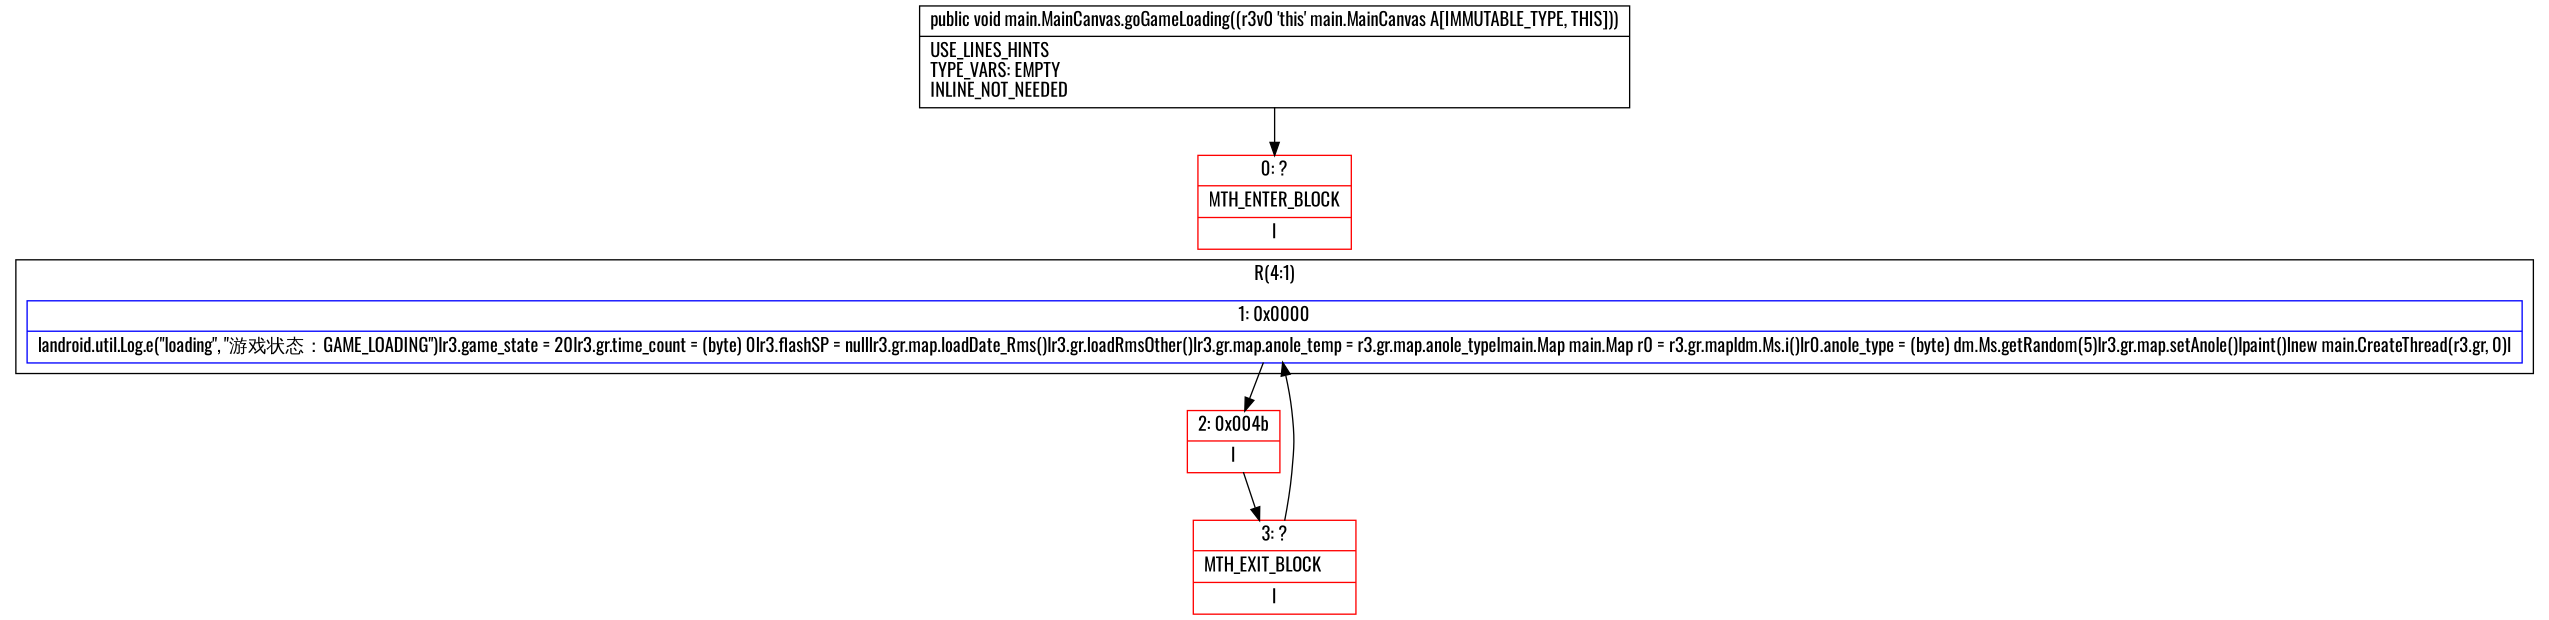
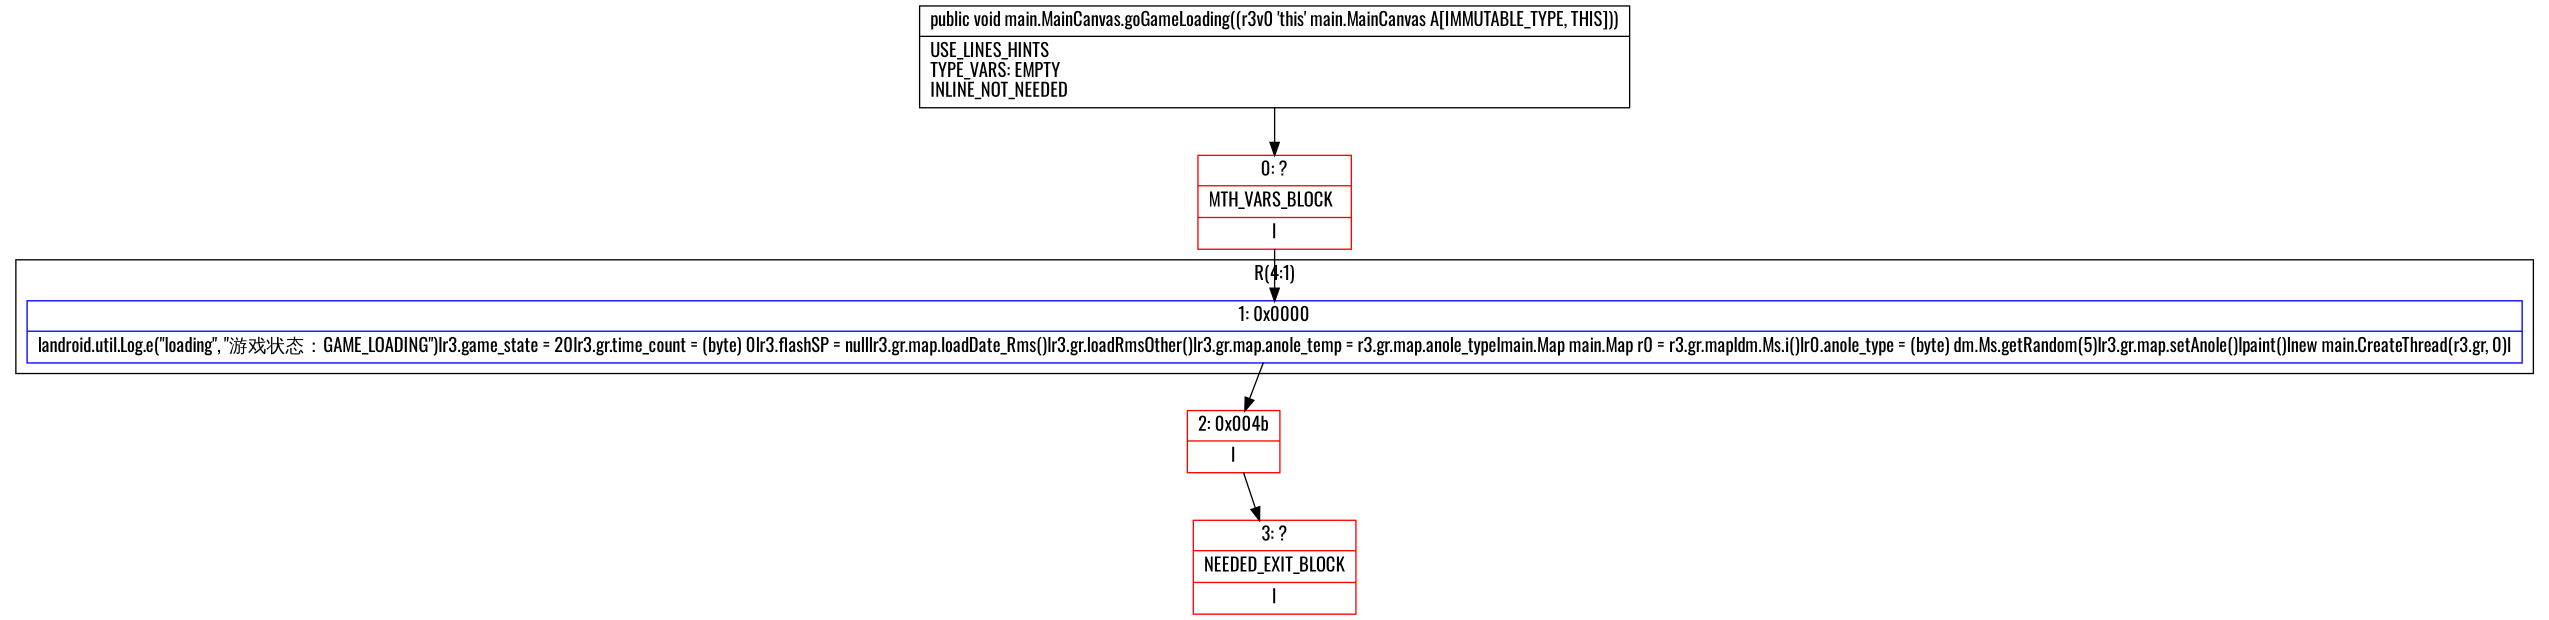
node "0: ?": text "MTH_ENTER_BLOCK" -> "MTH_VARS_BLOCK"
edge "3: ?" -> "1: 0x0000": now "0: ?" -> "1: 0x0000"
node "3: ?": text "MTH_EXIT_BLOCK" -> "NEEDED_EXIT_BLOCK"
